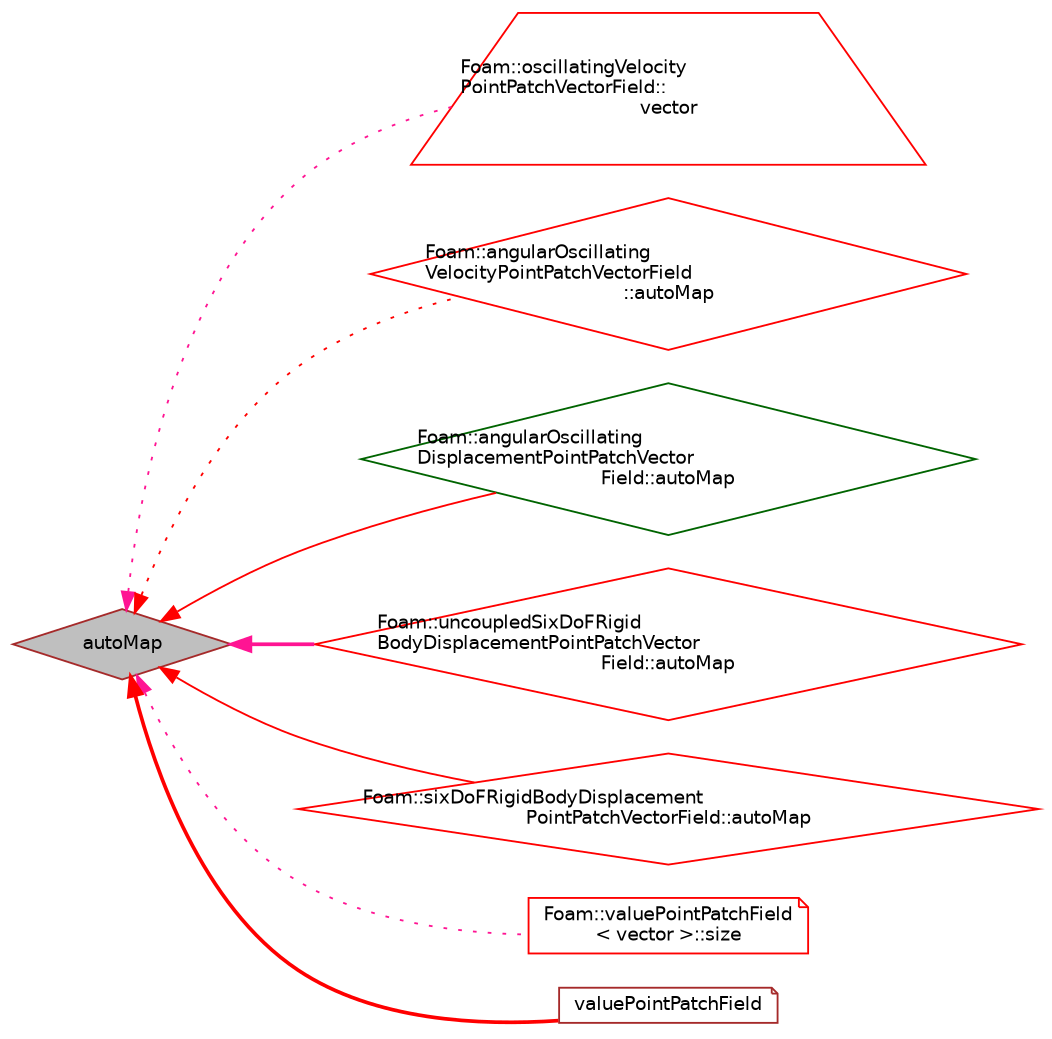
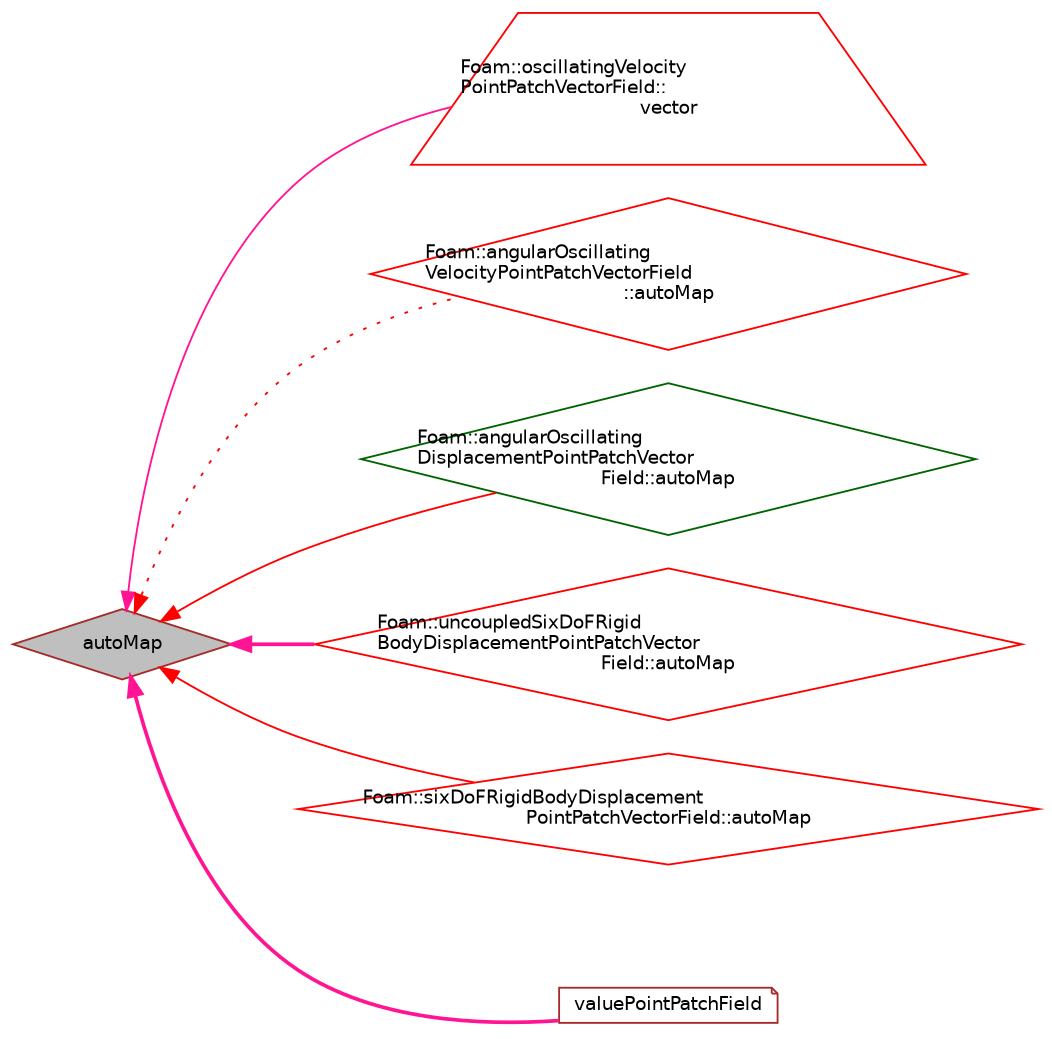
edge "Foam::oscillatingVelocity PointPatchVectorField:: vector" -> "autoMap": style dotted -> solid
node "Foam::valuePointPatchField < vector >::size": removed
edge "valuePointPatchField" -> "autoMap": color red -> deeppink
